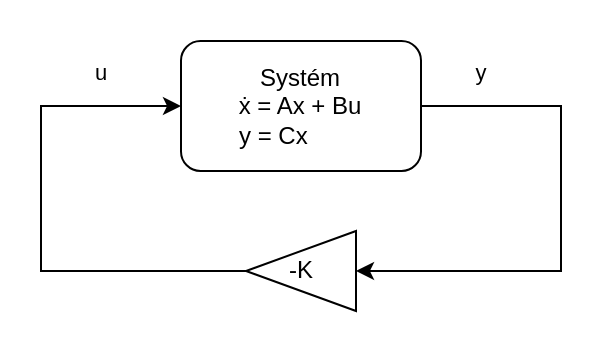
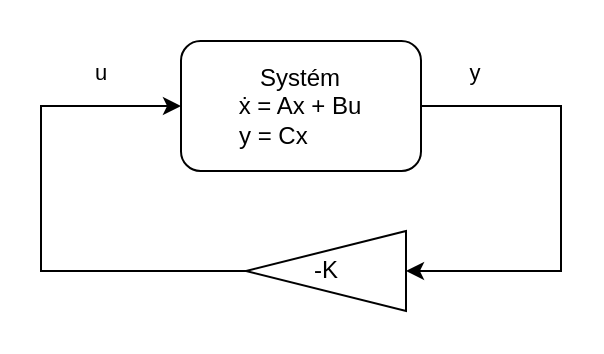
node "-K": size 110x80 -> 160x80
